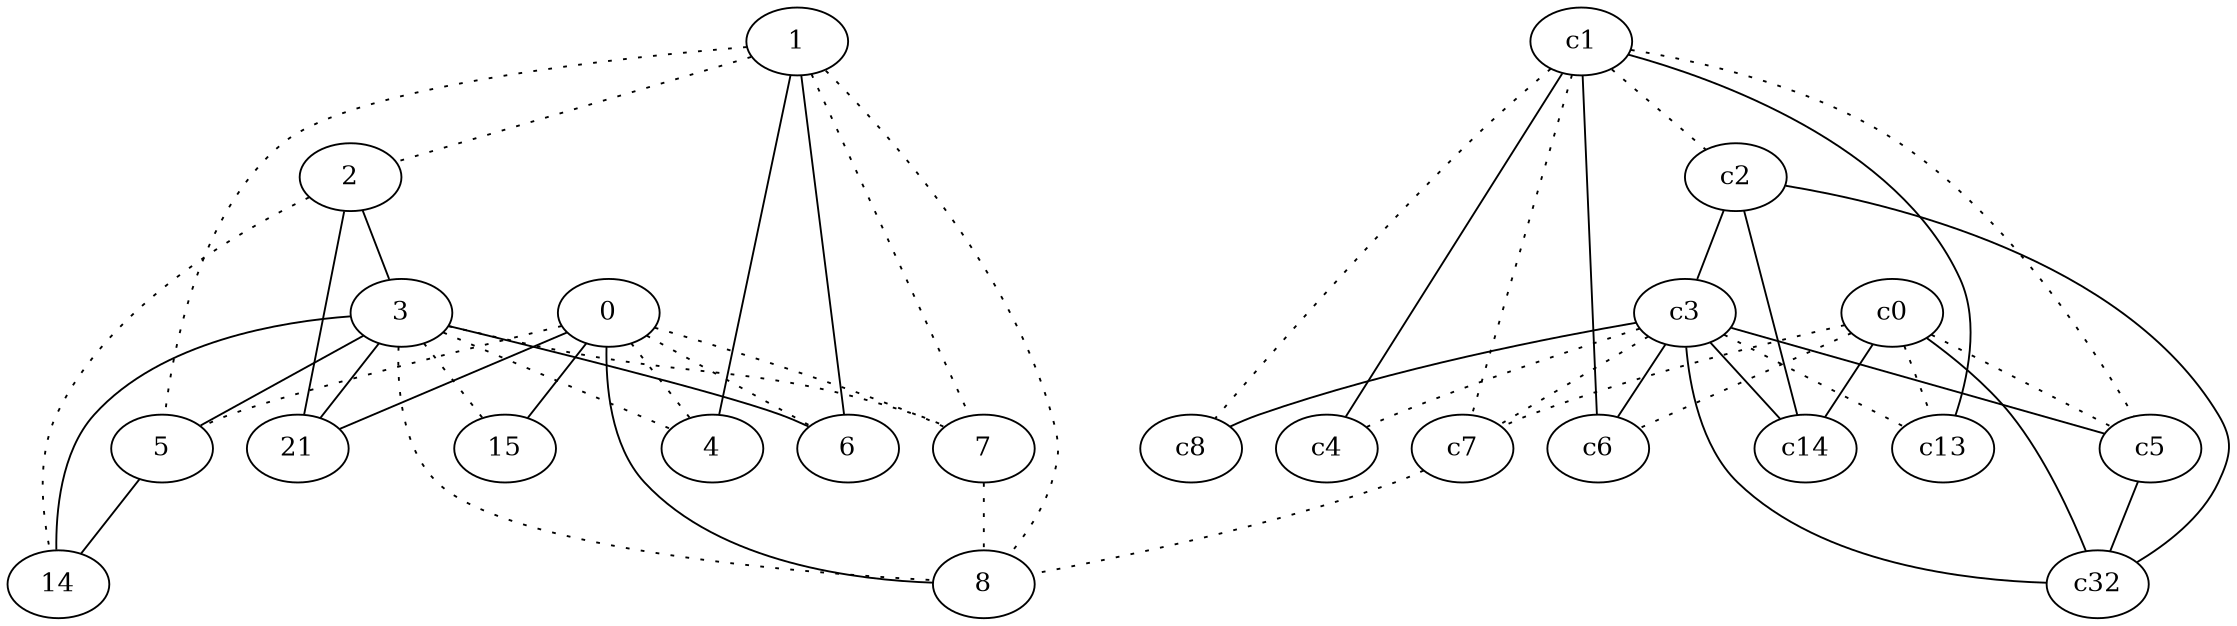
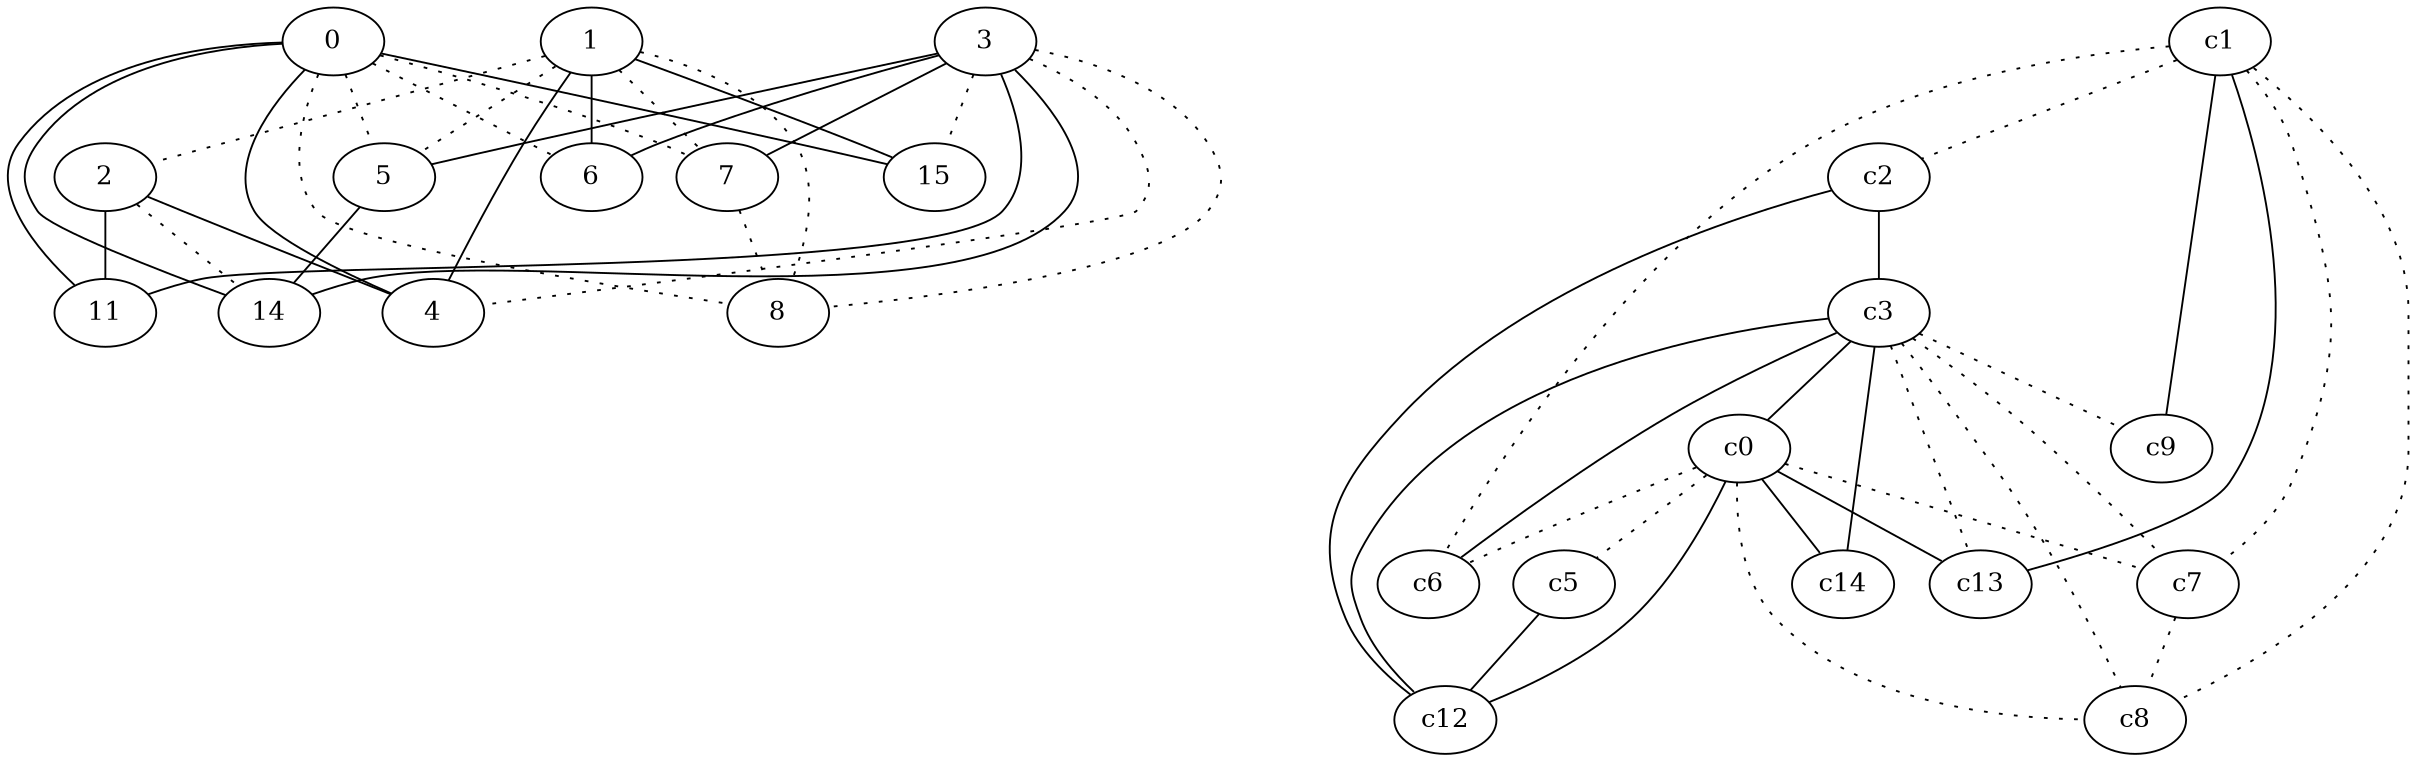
edge "1" -- "15": added
edge "0" -- "14": added
edge "c1" -- "c5": removed
edge "2" -- "3": now "2" -- "4"
edge "c1" -- "c6": style solid -> dotted
edge "c2" -- "c14": removed
edge "c3" -- "c8": style solid -> dotted
edge "c0" -- "c13": style dotted -> solid
edge "3" -- "7": style dotted -> solid
edge "c3" -- "c5": now "c3" -- "c0"
edge "0" -- "4": style dotted -> solid
node "21": label "21" -> "11"
node "c4": label "c4" -> "c9"
edge "c7" -- "8": now "c7" -- "c8"
edge "0" -- "8": style solid -> dotted
node "c32": label "c32" -> "c12"
edge "c0" -- "c8": added
